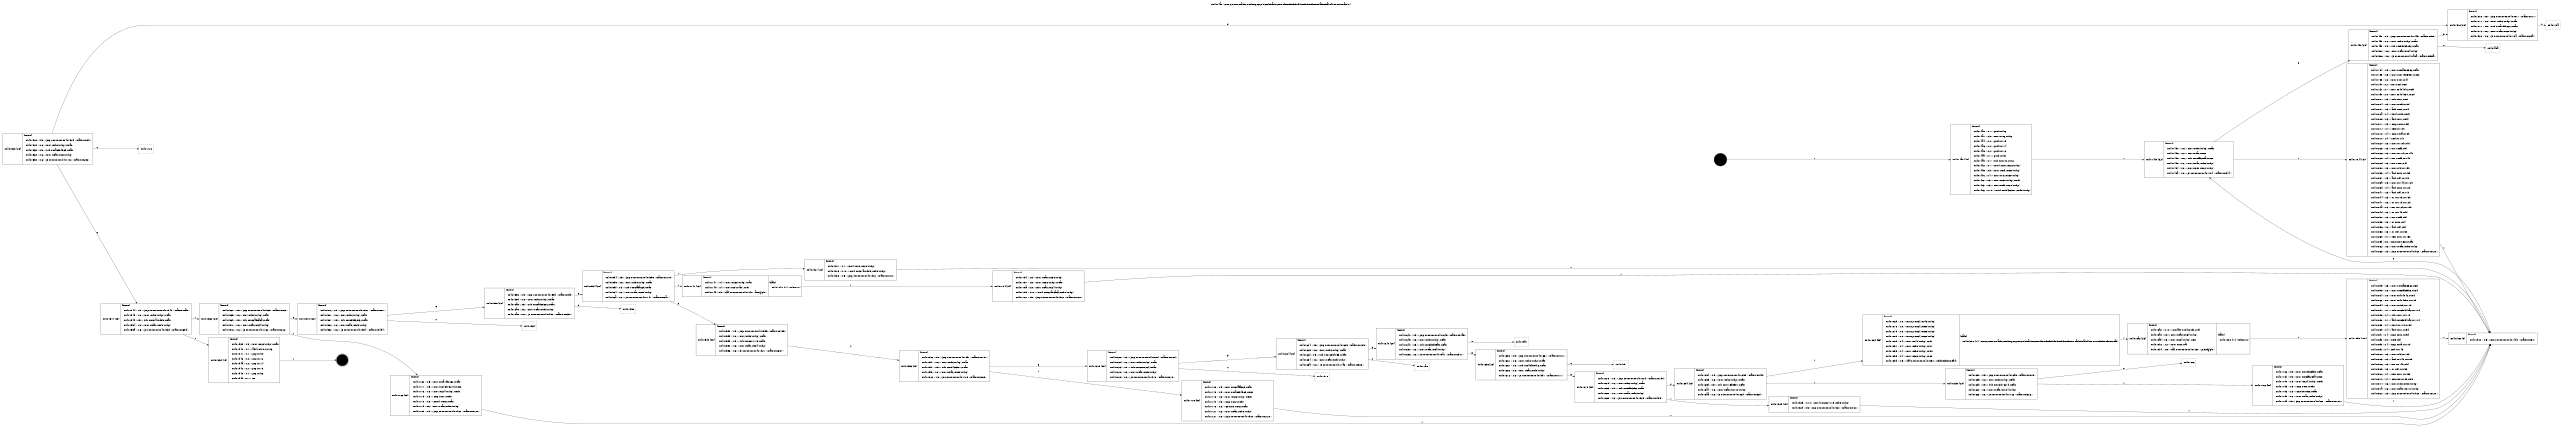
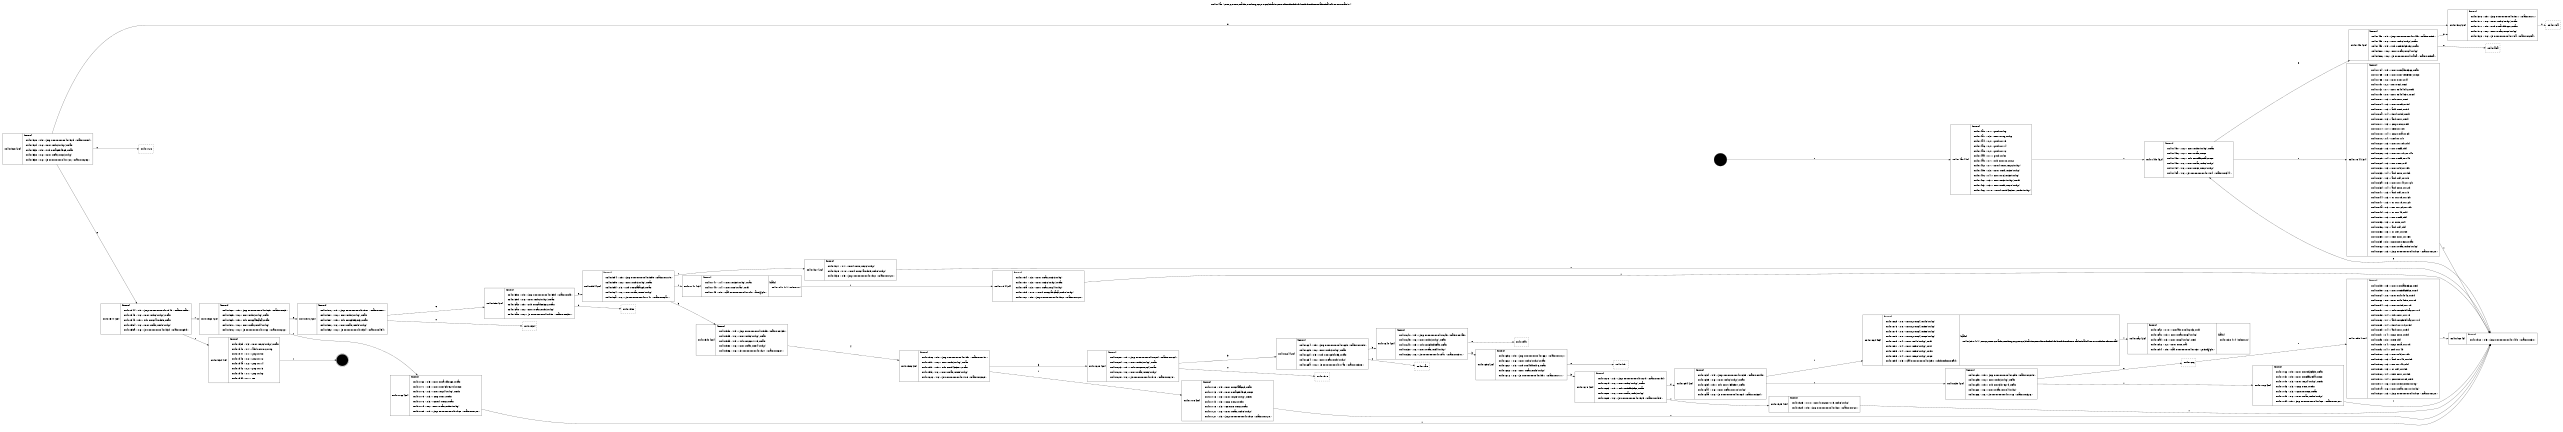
edge "0x4018a2 [23]" -> "0x4018b9 [108]": now "0x4016cc" -> "0x4018b9 [108]"
